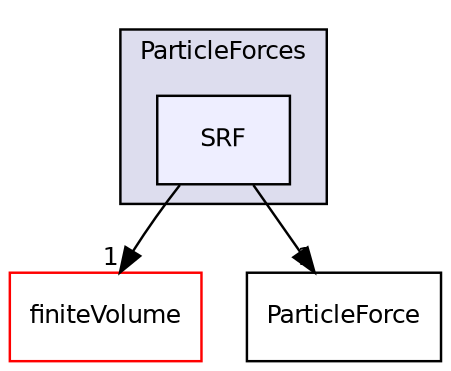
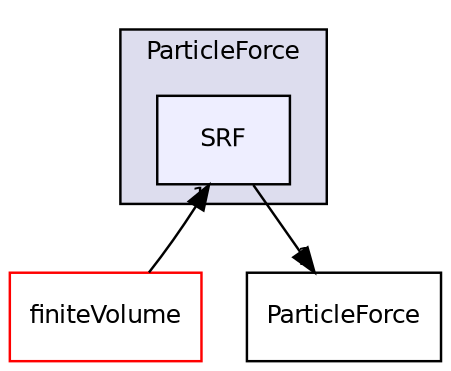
cluster "ParticleForces": label "ParticleForces" -> "ParticleForce"
edge "SRF" -> "finiteVolume": reversed
